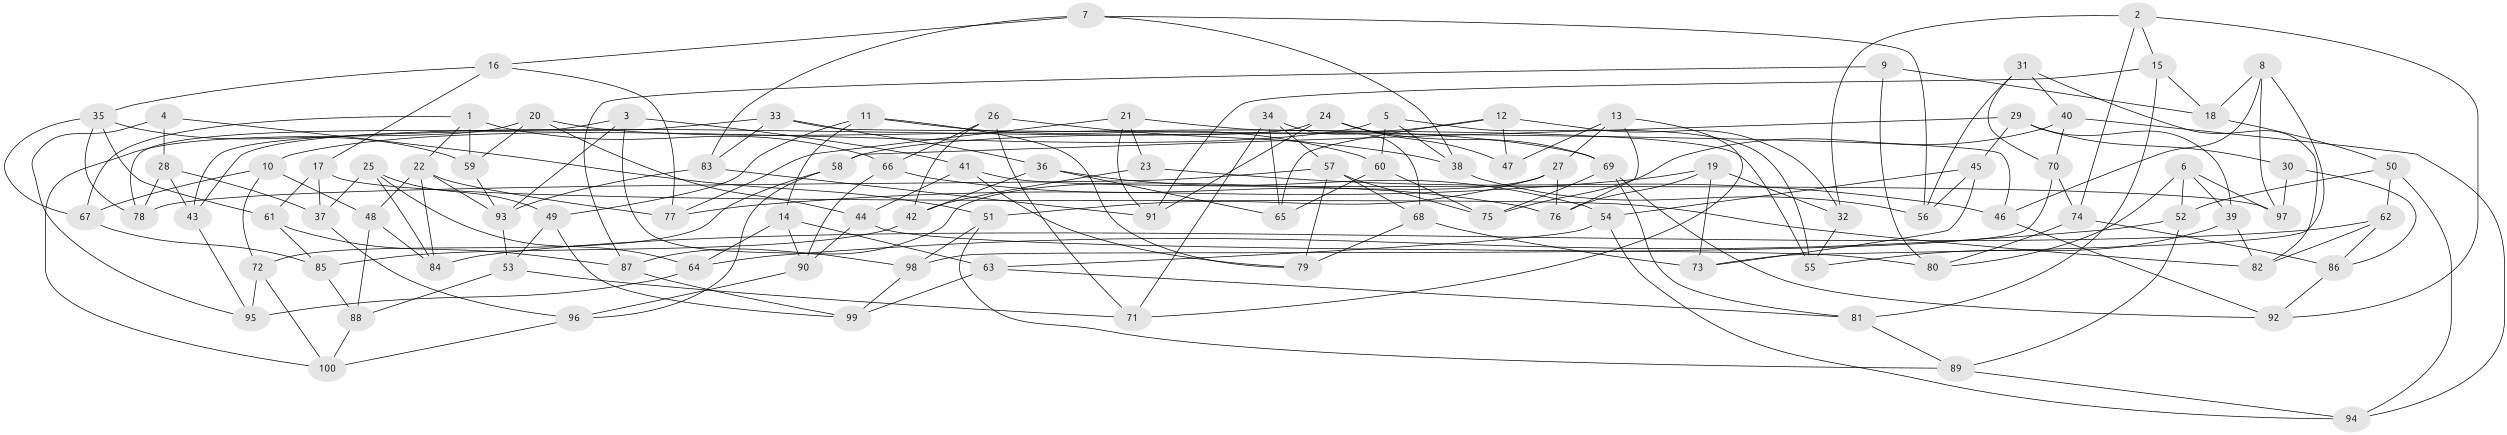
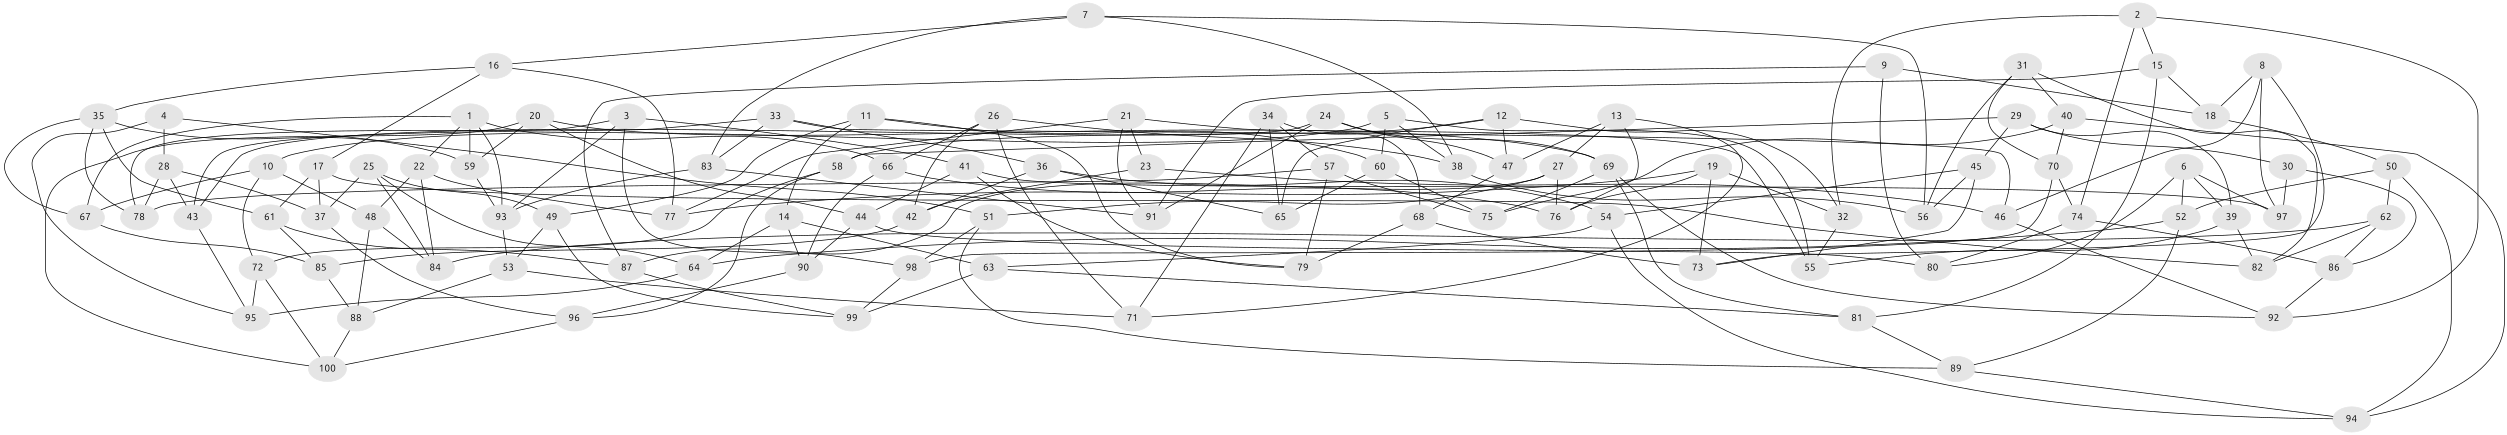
edge "57" -- "68": now "47" -- "68"
edge "22" -- "93": now "1" -- "93"
